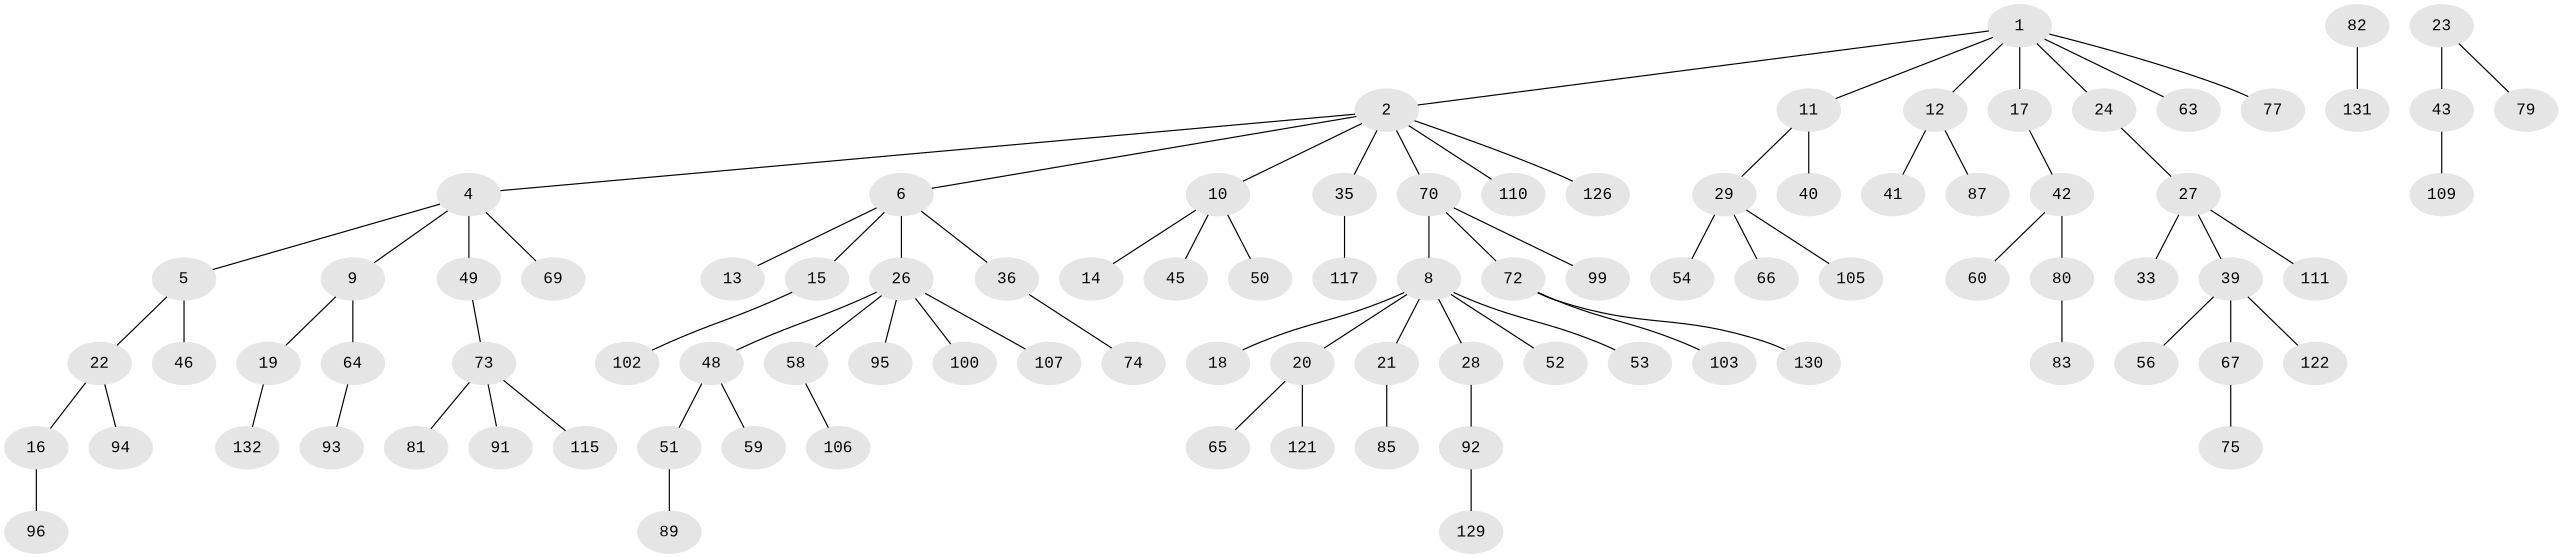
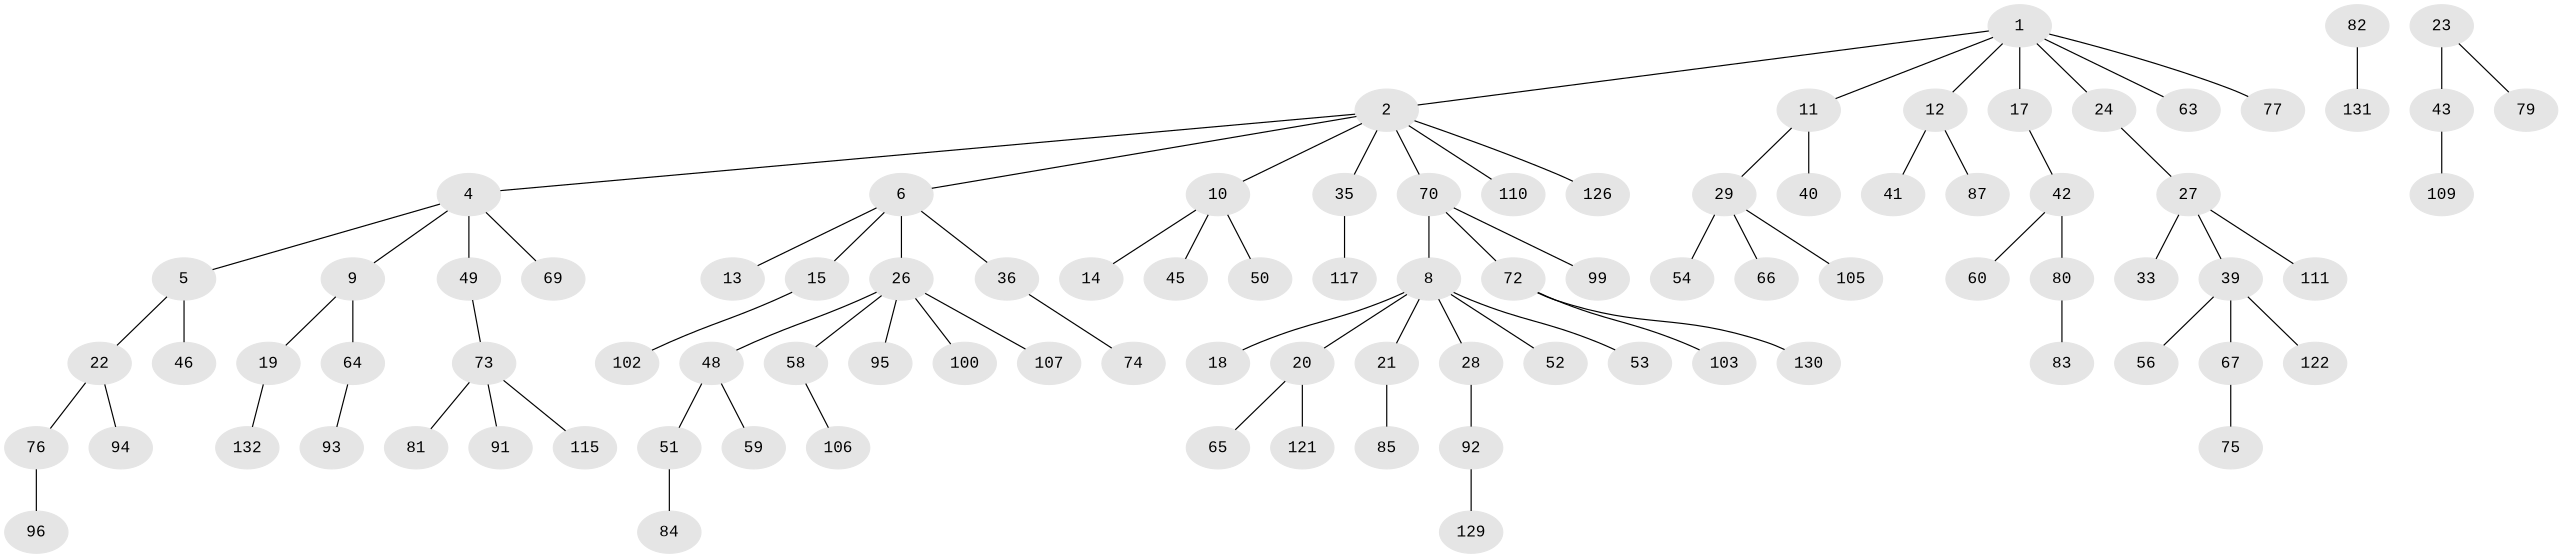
node "16": label "16" -> "76"
node "89": label "89" -> "84"
